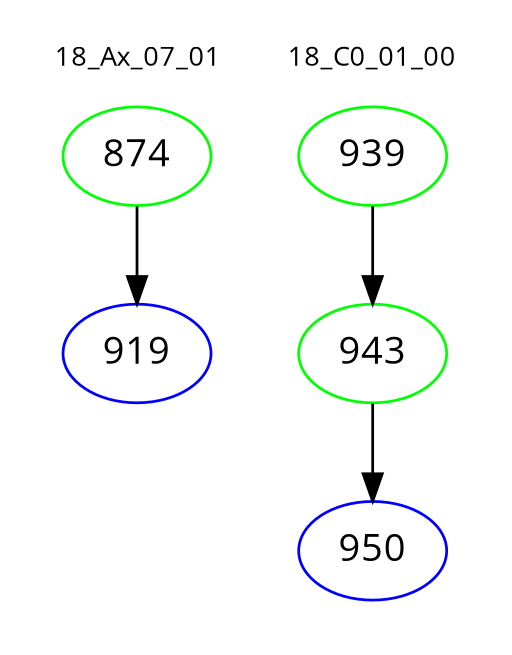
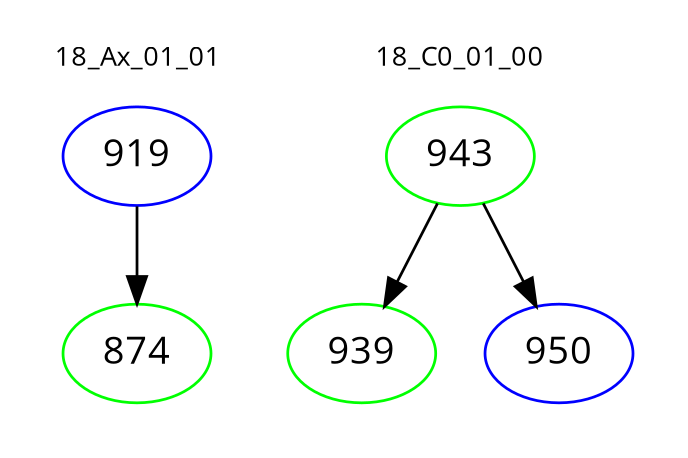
cluster "18_Ax_07_01": label "18_Ax_07_01" -> "18_Ax_01_01"
edge "874" -> "919": reversed
edge "939" -> "943": reversed
